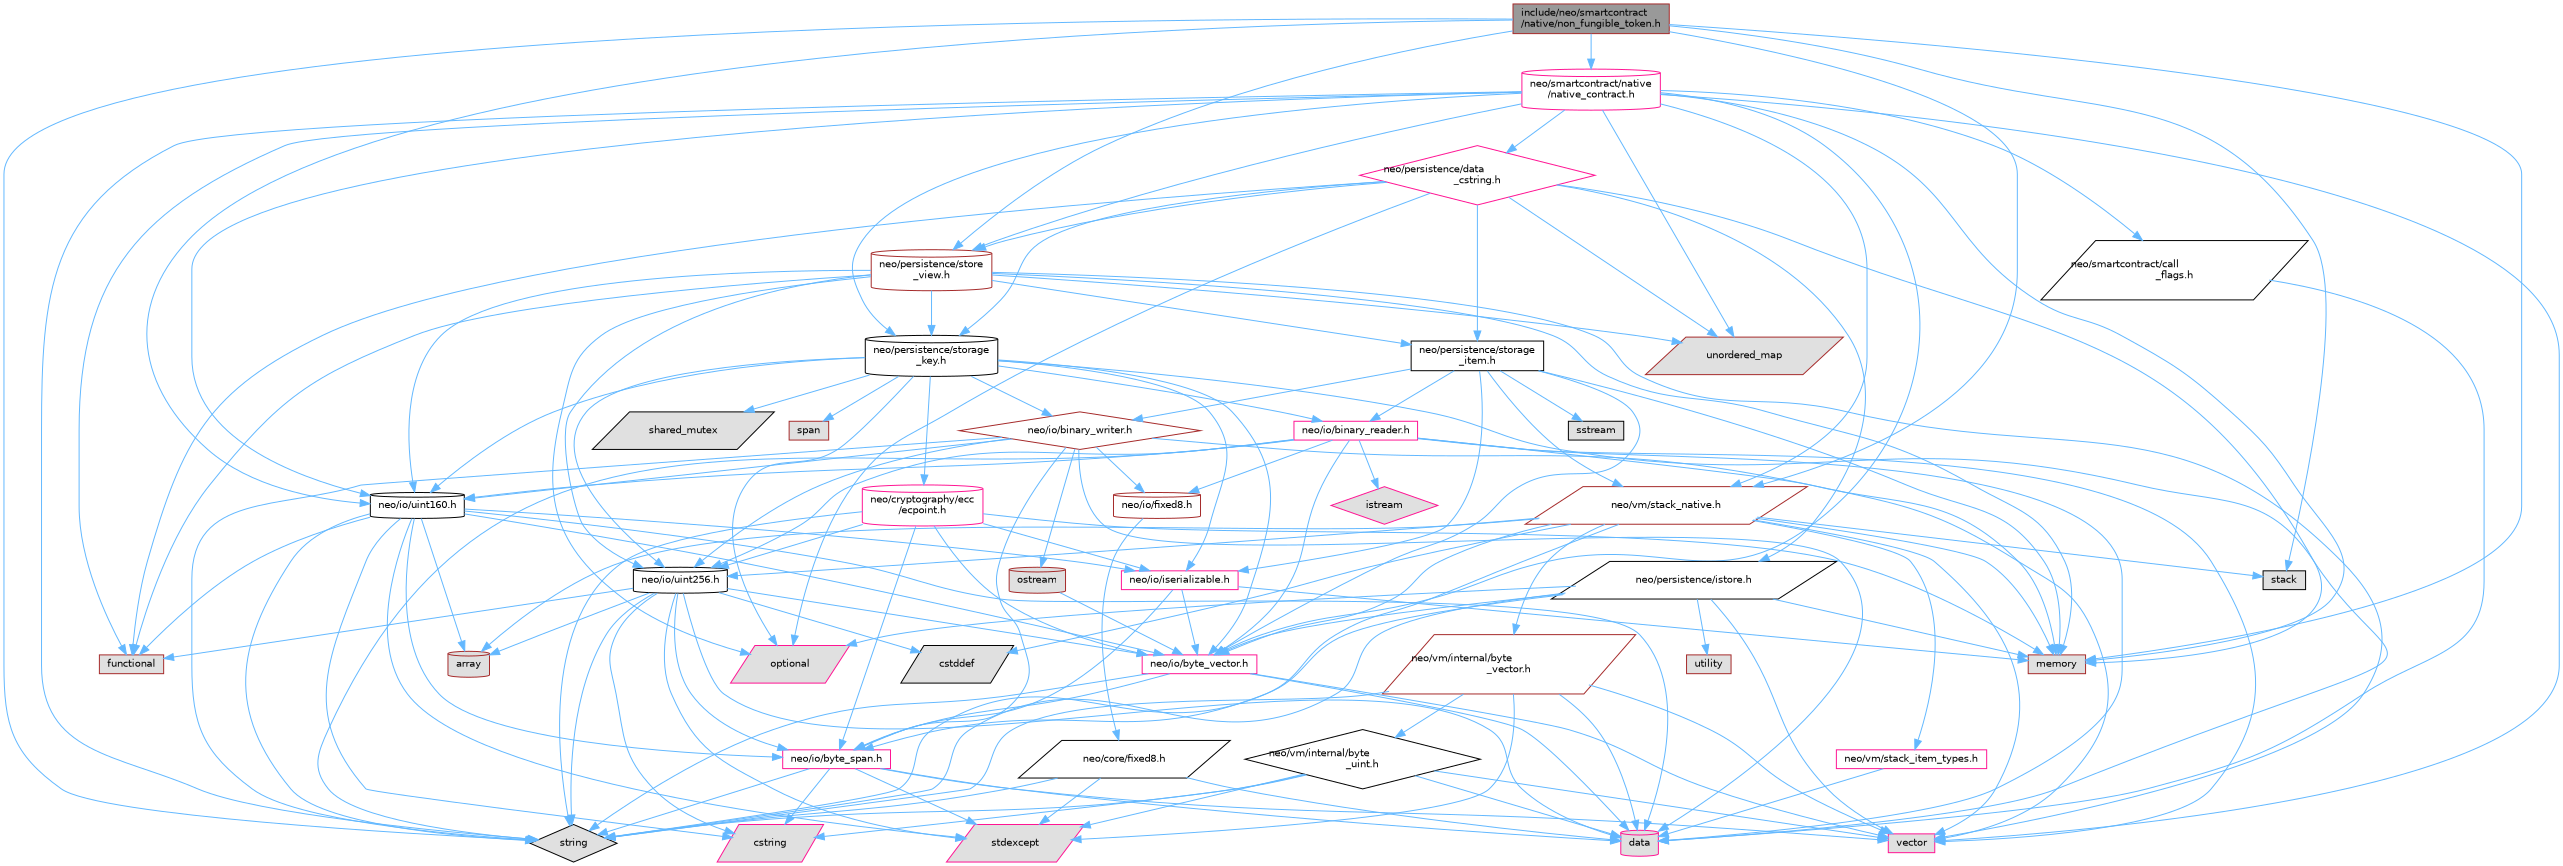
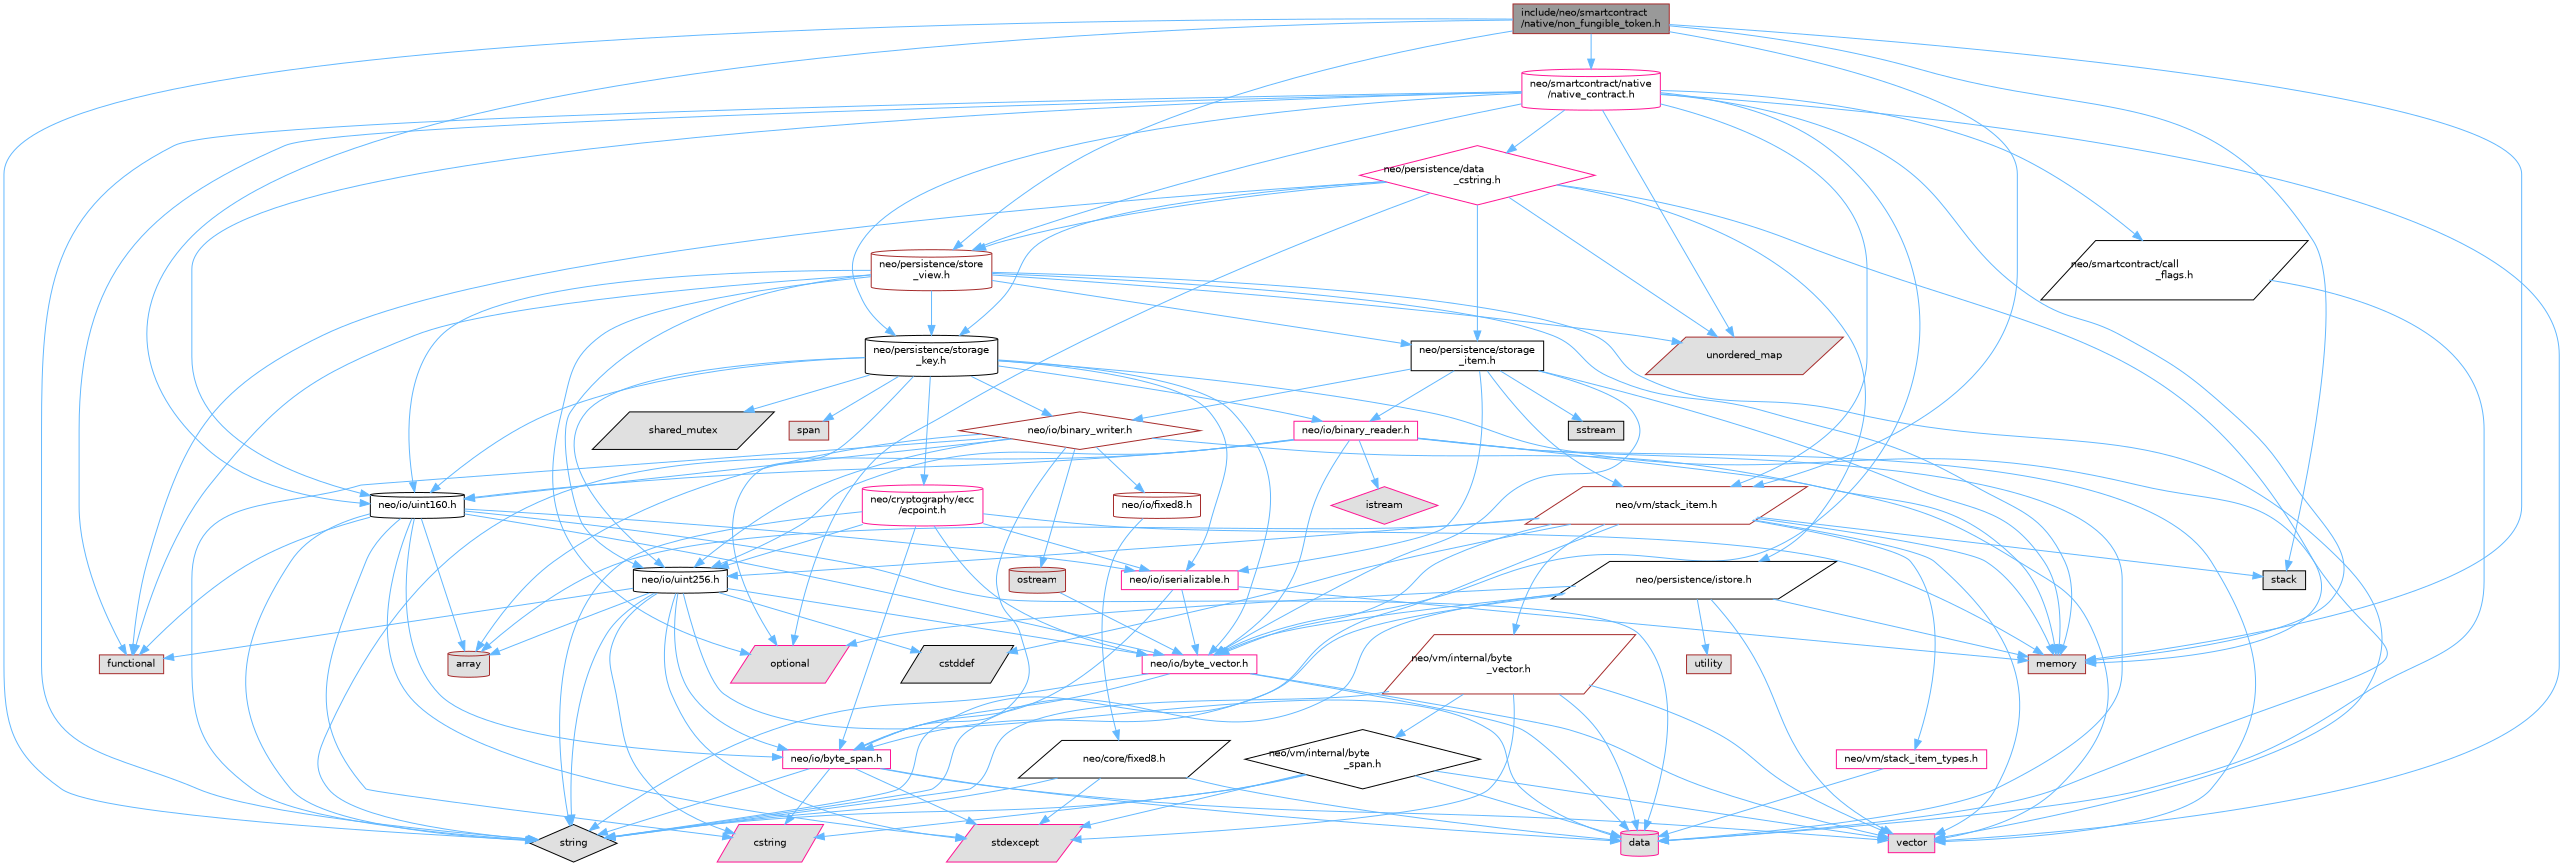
edge "neo/io/binary_reader.h" -> "neo/io/fixed8.h": removed
node "neo/vm/stack_native.h": label "neo/vm/stack_native.h" -> "neo/vm/stack_item.h"
edge "neo/io/binary_writer.h" -> "data": now "neo/io/binary_writer.h" -> "array"
node "neo/vm/internal/byte _uint.h": label "neo/vm/internal/byte _uint.h" -> "neo/vm/internal/byte _span.h"
